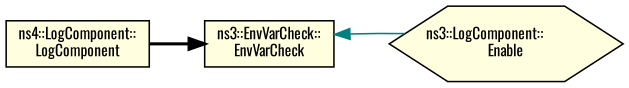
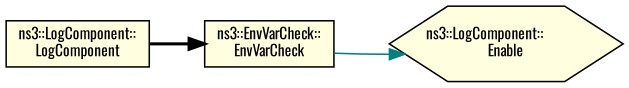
edge "ns3::LogComponent:: Enable" -> "ns3::EnvVarCheck:: EnvVarCheck": reversed
node "ns4::LogComponent:: LogComponent": label "ns4::LogComponent:: LogComponent" -> "ns3::LogComponent:: LogComponent"
